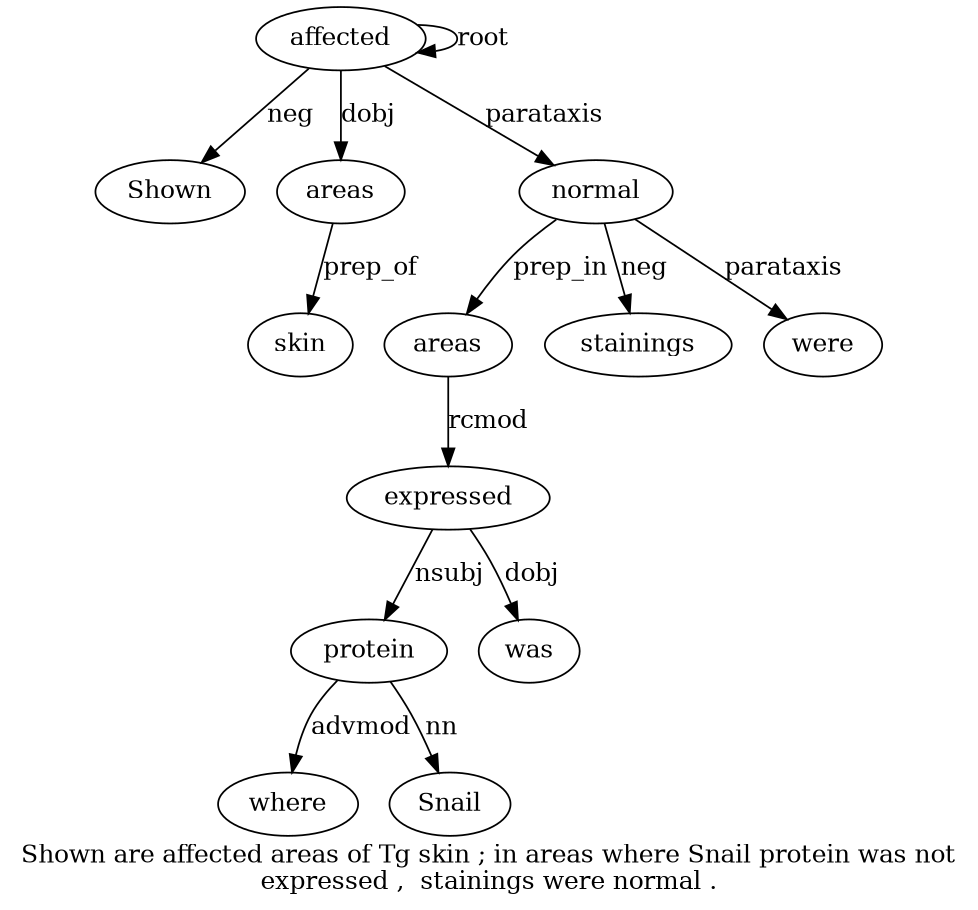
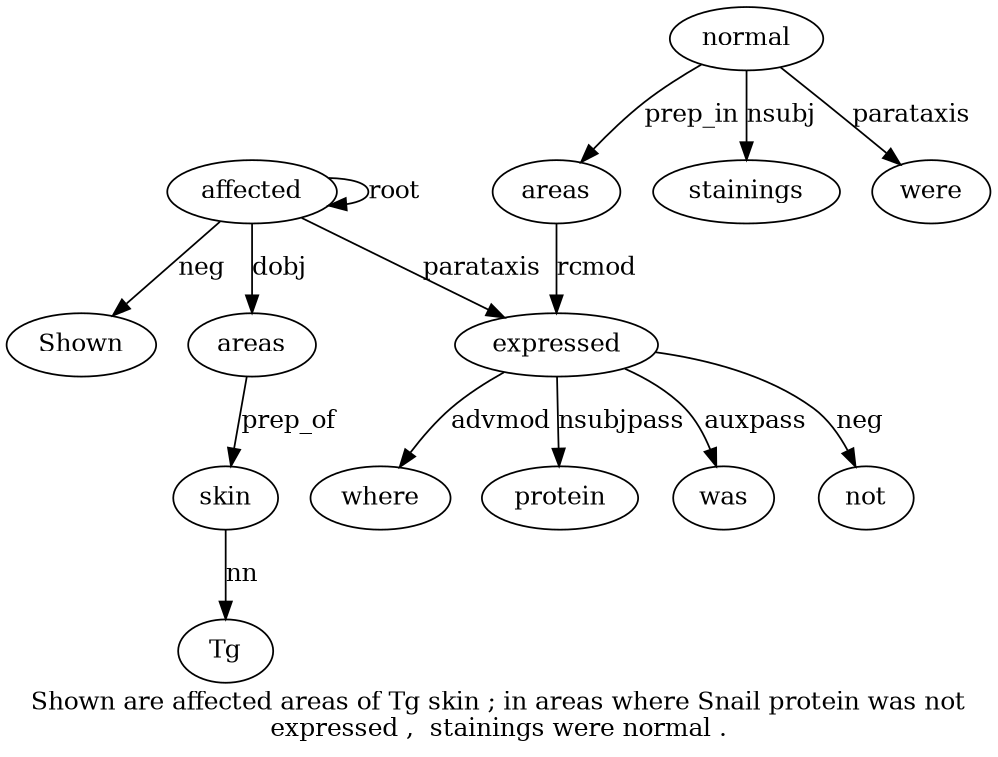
edge "affected" -> "normal": now "affected" -> "expressed"
edge "normal" -> "stainings": label "neg" -> "nsubj"
node "not": added
edge "expressed" -> "protein": label "nsubj" -> "nsubjpass"
edge "expressed" -> "was": label "dobj" -> "auxpass"
node "Tg": added
edge "protein" -> "where": now "expressed" -> "where"
node "Snail": removed
